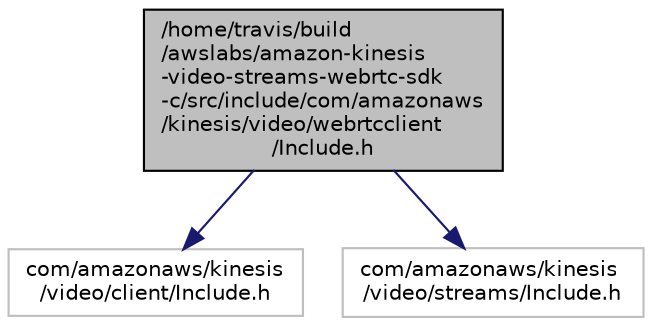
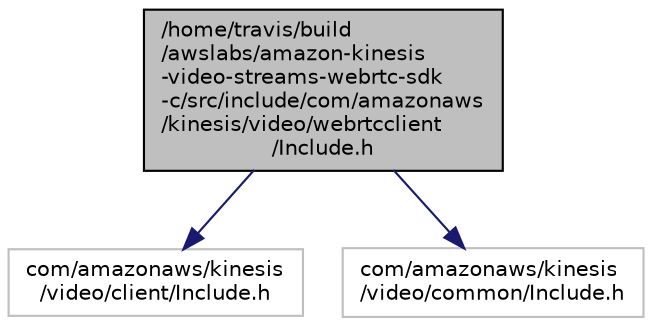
node "com/amazonaws/kinesis /video/streams/Include.h": label "com/amazonaws/kinesis /video/streams/Include.h" -> "com/amazonaws/kinesis /video/common/Include.h"
